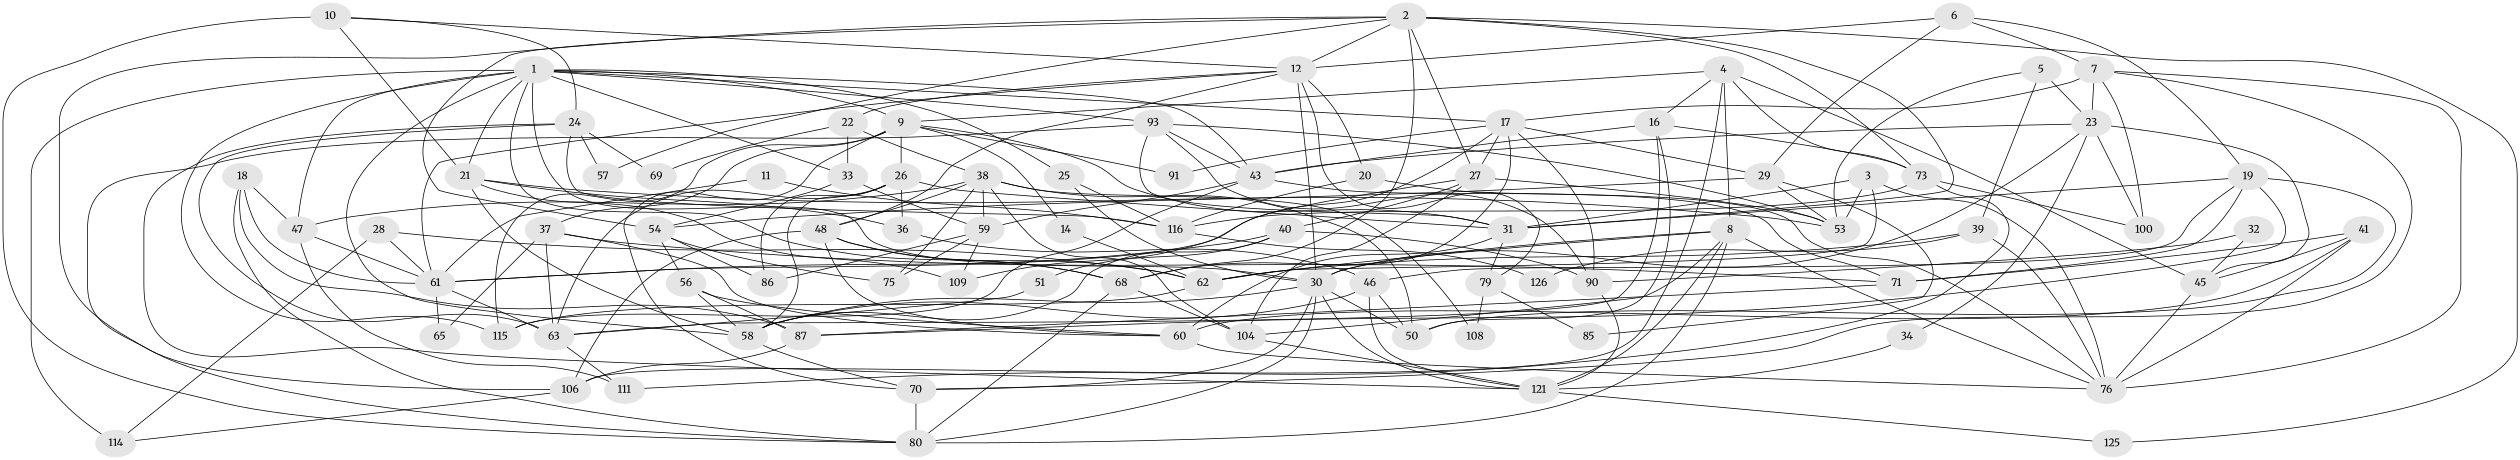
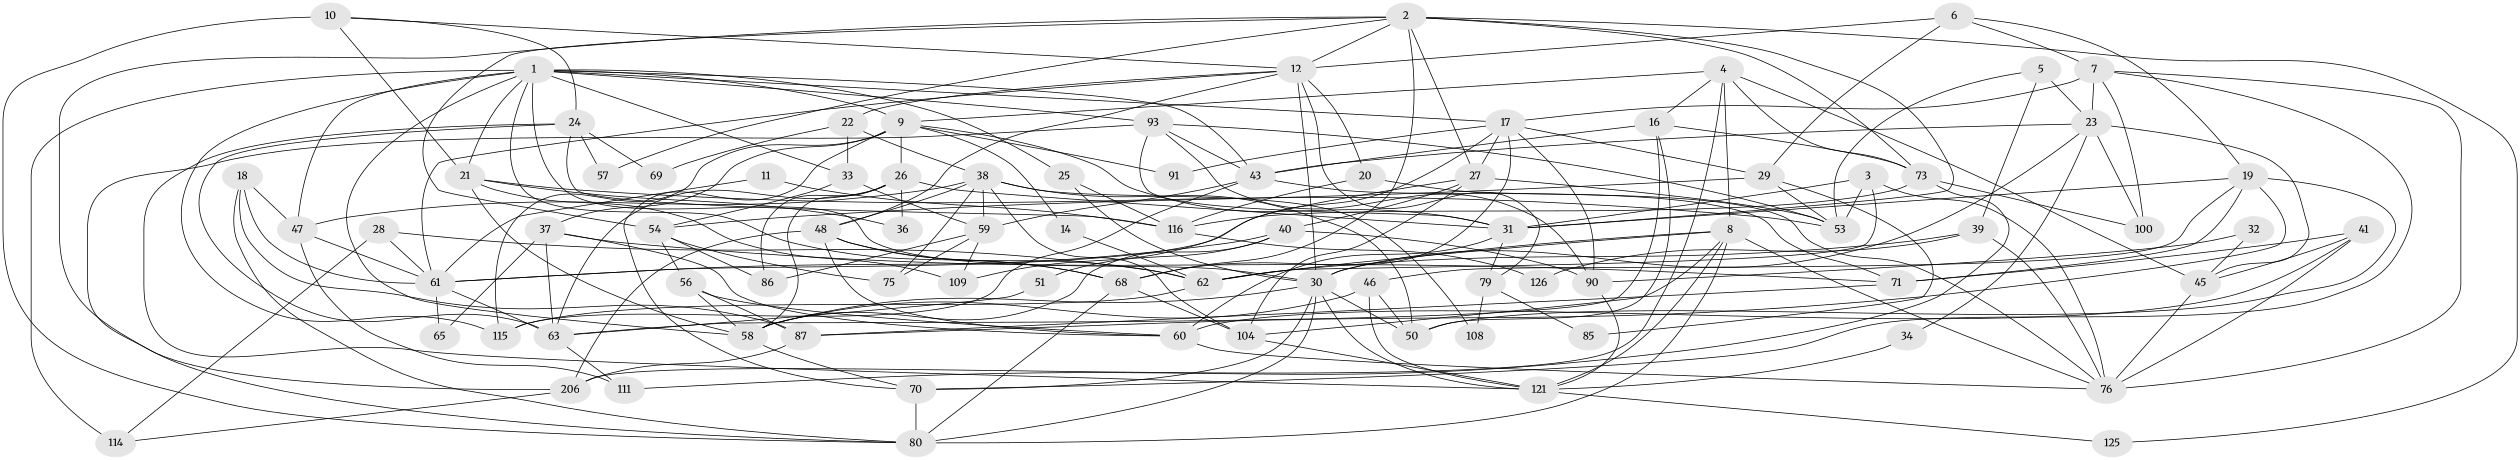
edge "36" -- "46": removed
node "106": label "106" -> "206"
